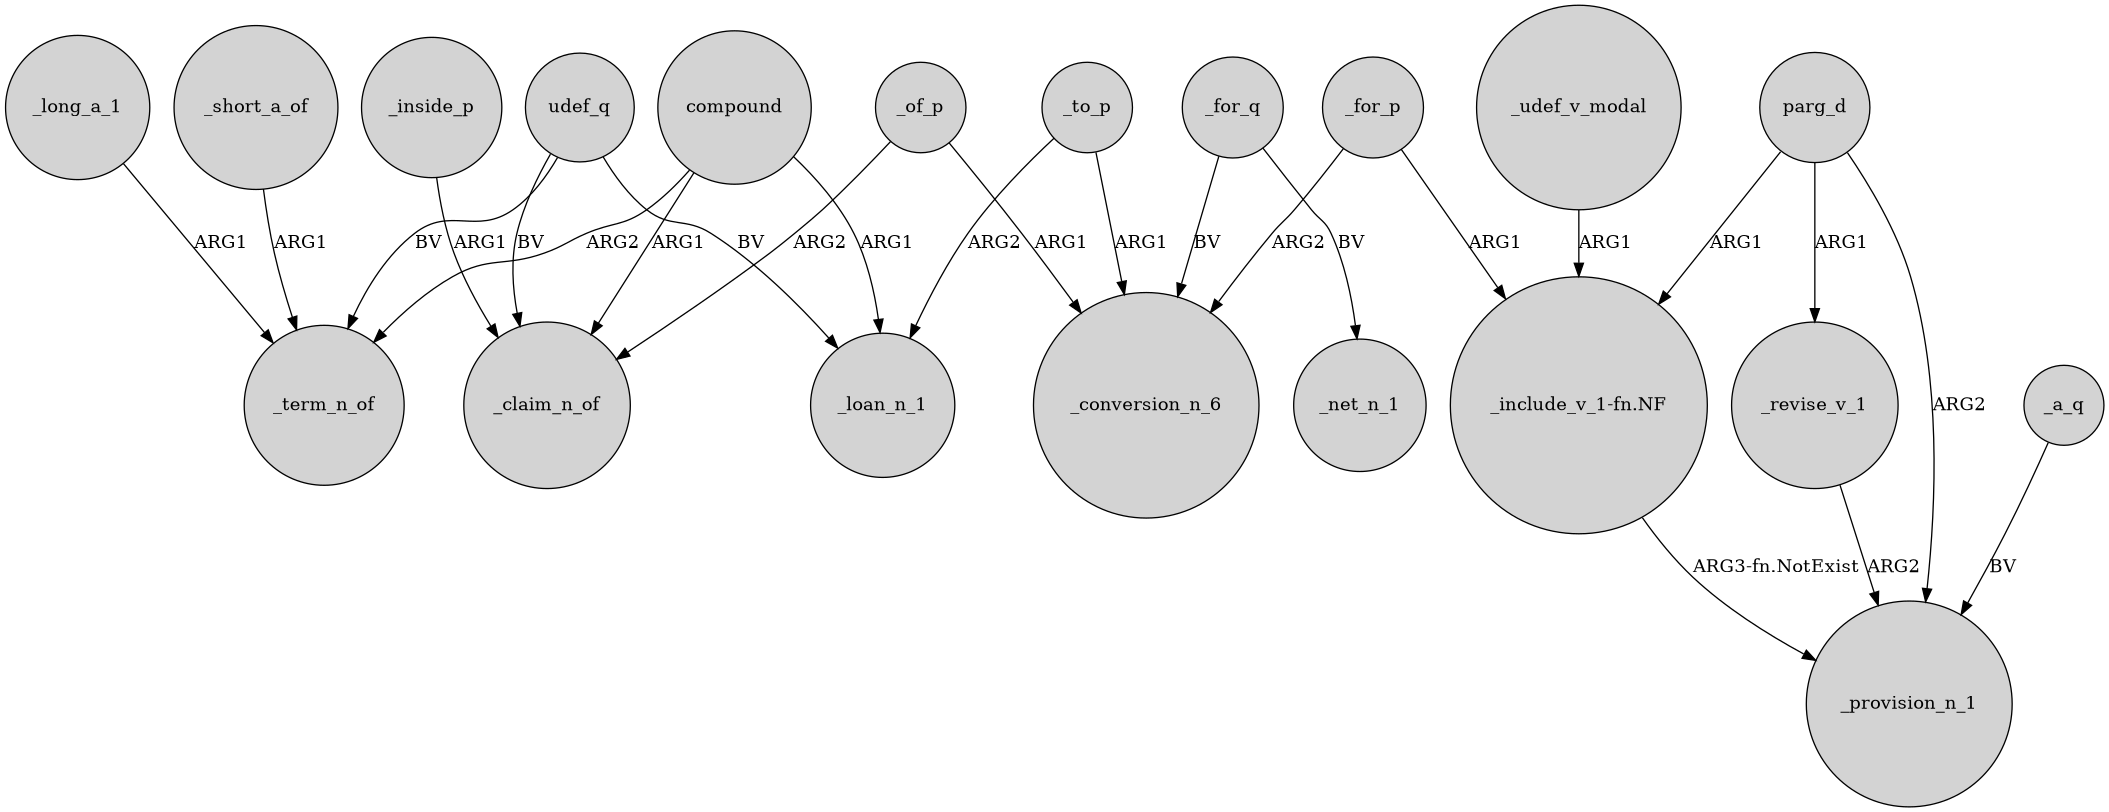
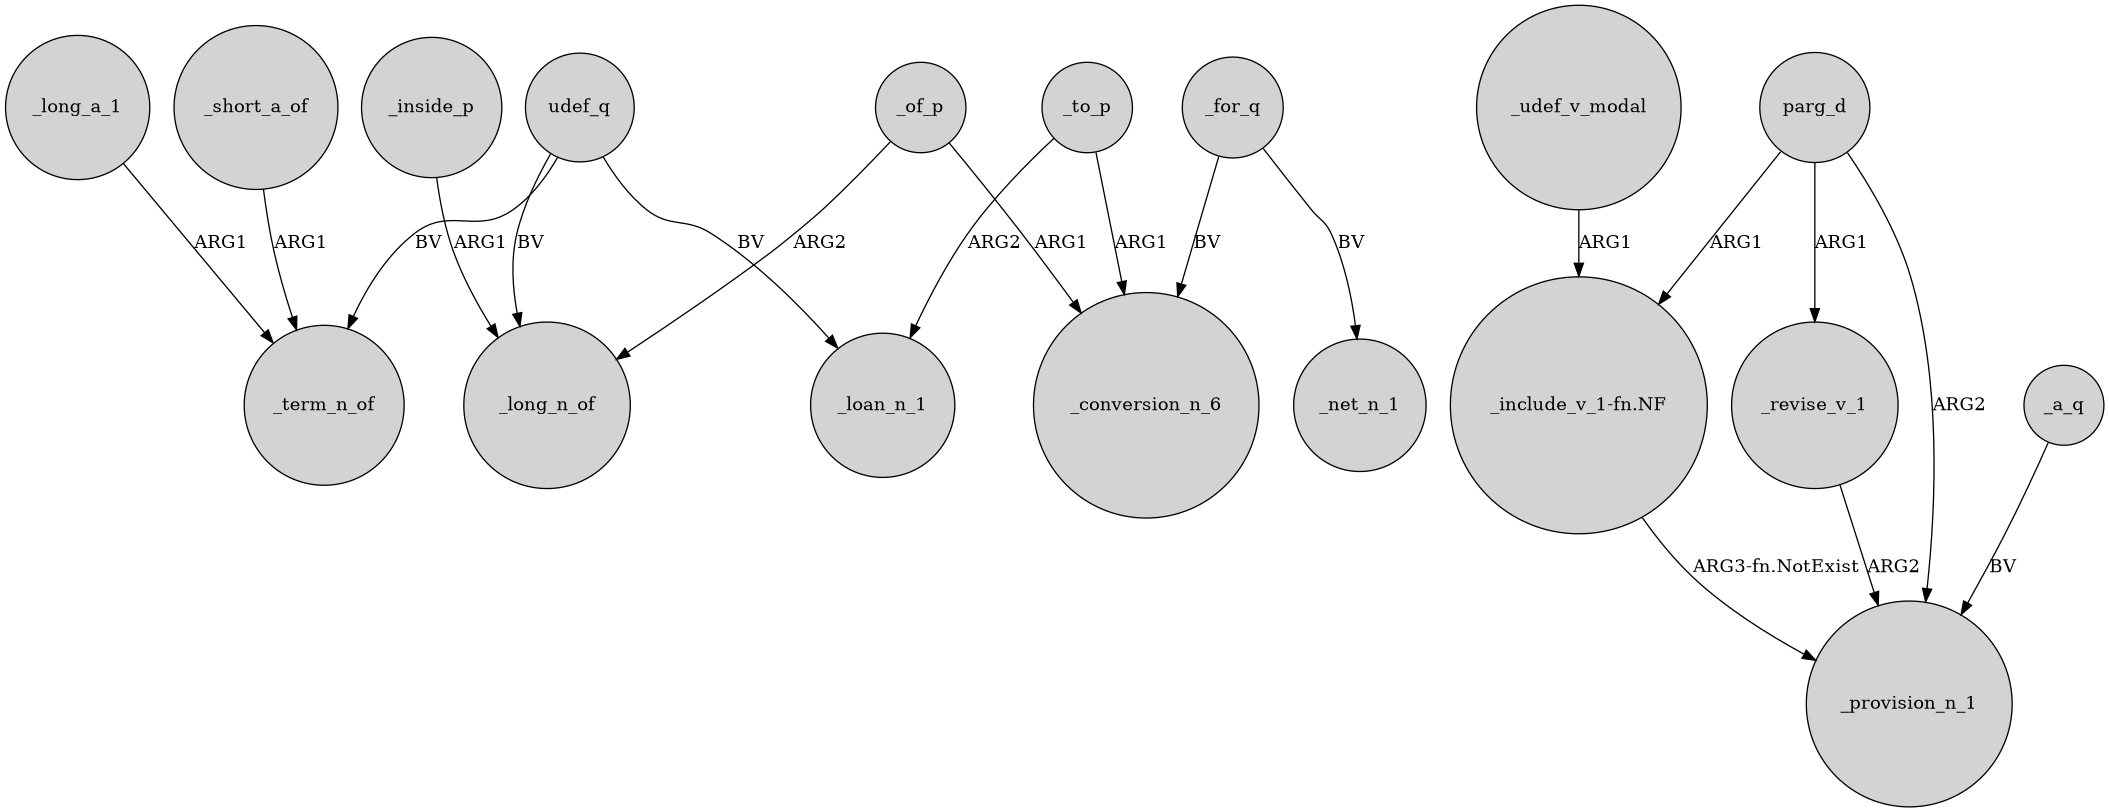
node "compound": removed
node "_for_p": removed
node "_claim_n_of": label "_claim_n_of" -> "_long_n_of"
